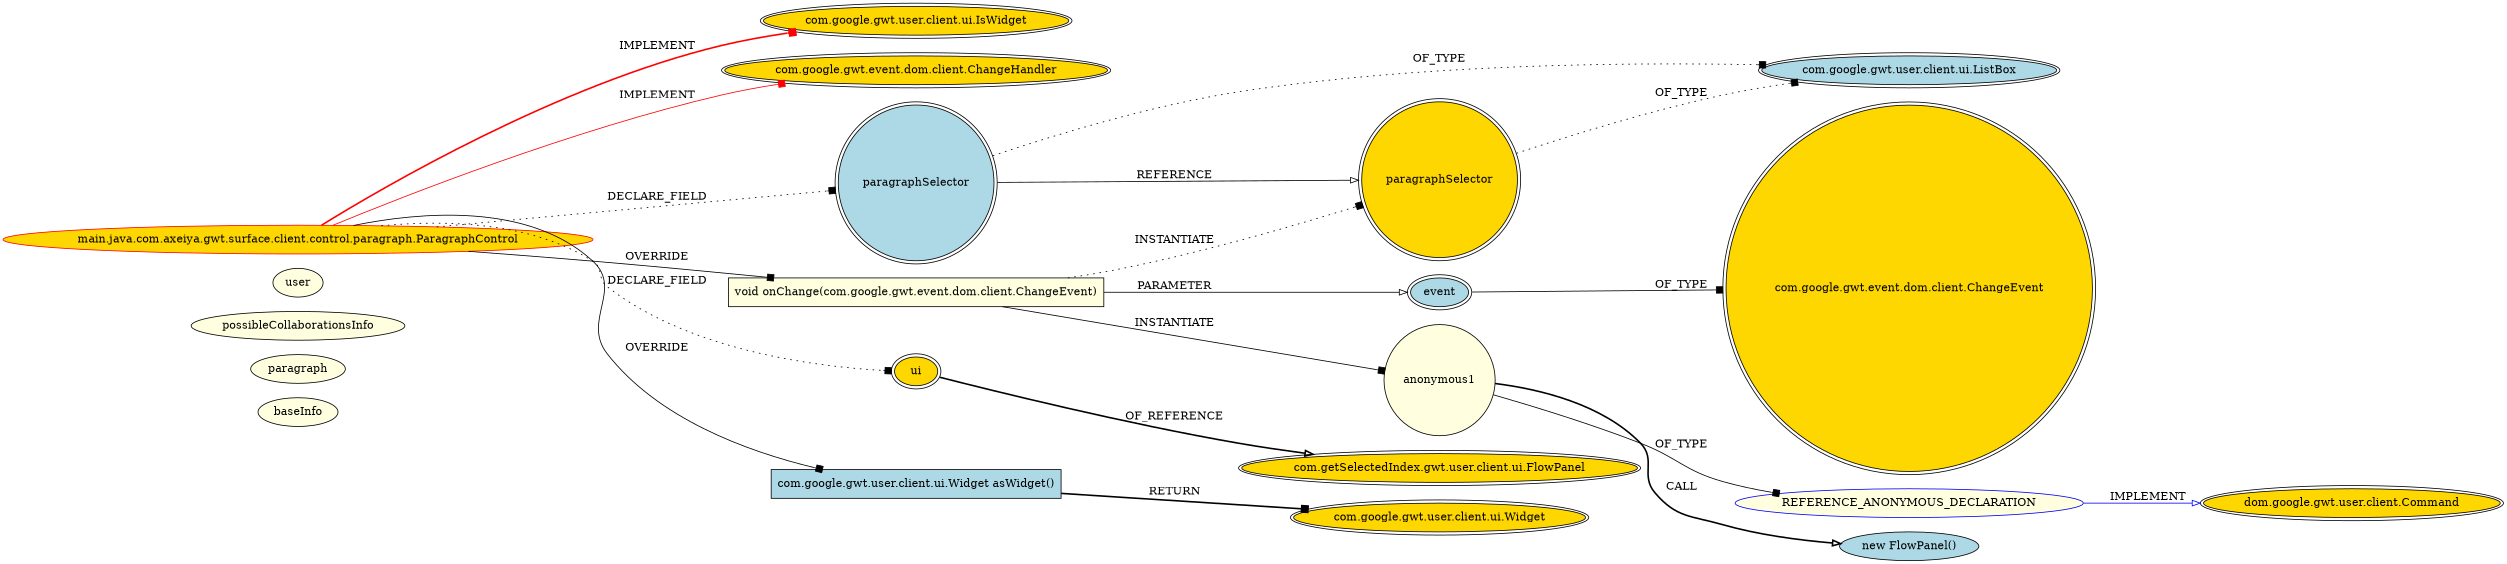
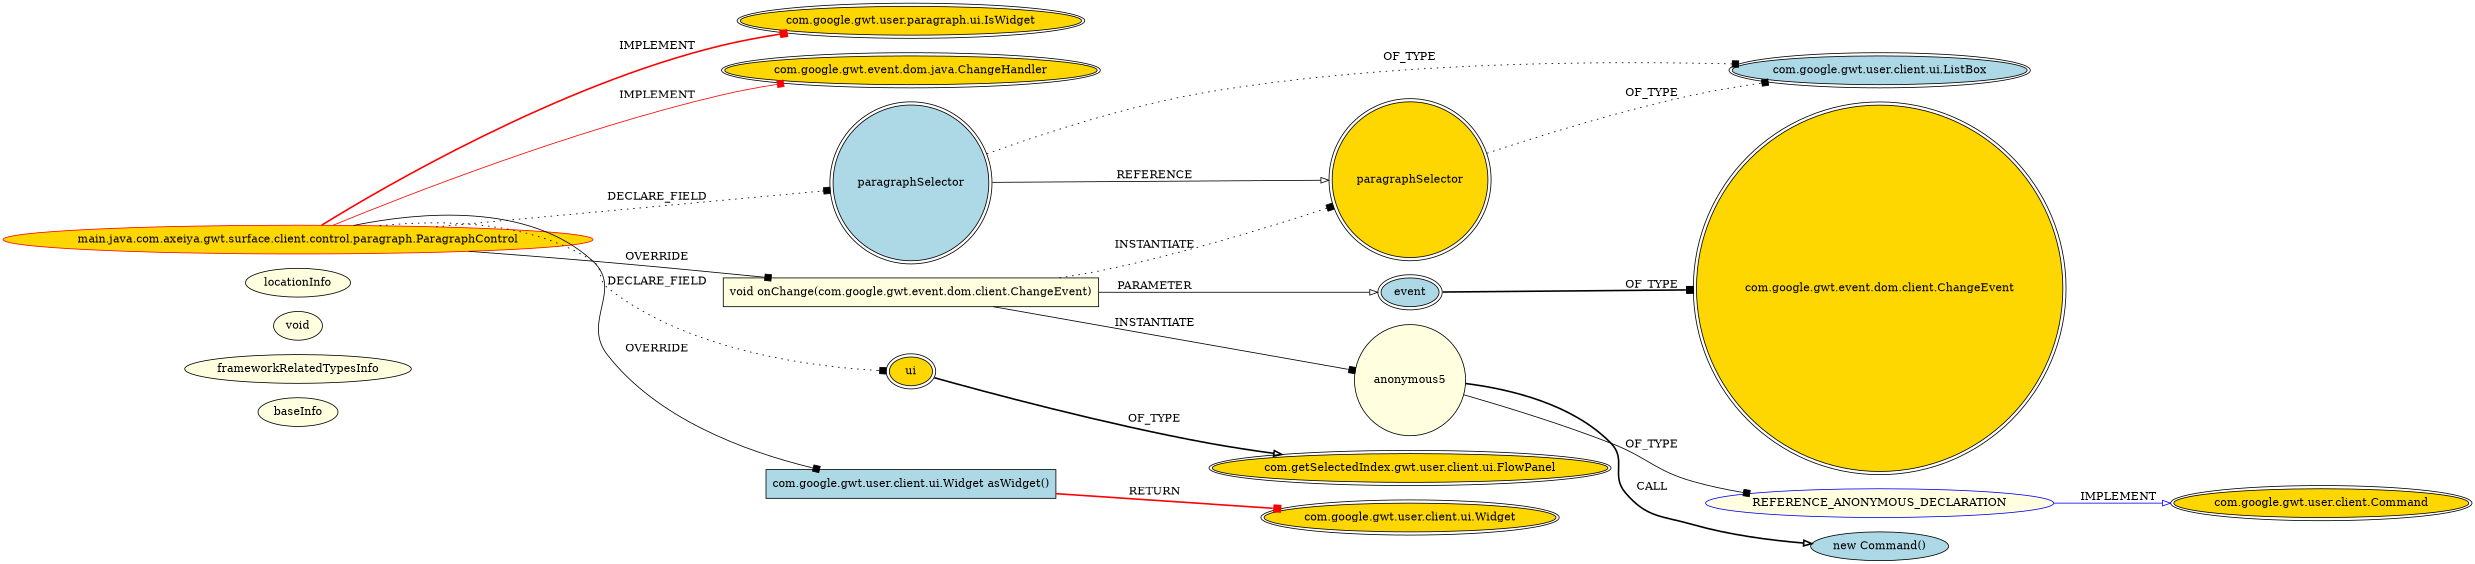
node "com.google.gwt.user.client.ui.IsWidget": label "com.google.gwt.user.client.ui.IsWidget" -> "com.google.gwt.user.paragraph.ui.IsWidget"
node "com.google.gwt.event.dom.client.ChangeHandler": label "com.google.gwt.event.dom.client.ChangeHandler" -> "com.google.gwt.event.dom.java.ChangeHandler"
node "user": label "user" -> "locationInfo"
edge "event" -> "com.google.gwt.event.dom.client.ChangeEvent": style solid -> bold
node "possibleCollaborationsInfo": label "possibleCollaborationsInfo" -> "void"
node "paragraph": label "paragraph" -> "frameworkRelatedTypesInfo"
node "anonymous1": label "anonymous1" -> "anonymous5"
edge "ui" -> "com.getSelectedIndex.gwt.user.client.ui.FlowPanel": label "OF_REFERENCE" -> "OF_TYPE"
edge "com.google.gwt.user.client.ui.Widget asWidget()" -> "com.google.gwt.user.client.ui.Widget": color black -> red
node "dom.google.gwt.user.client.Command": label "dom.google.gwt.user.client.Command" -> "com.google.gwt.user.client.Command"
node "new FlowPanel()": label "new FlowPanel()" -> "new Command()"
